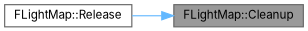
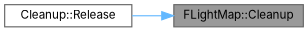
node "FLightMap::Release": label "FLightMap::Release" -> "Cleanup::Release"
